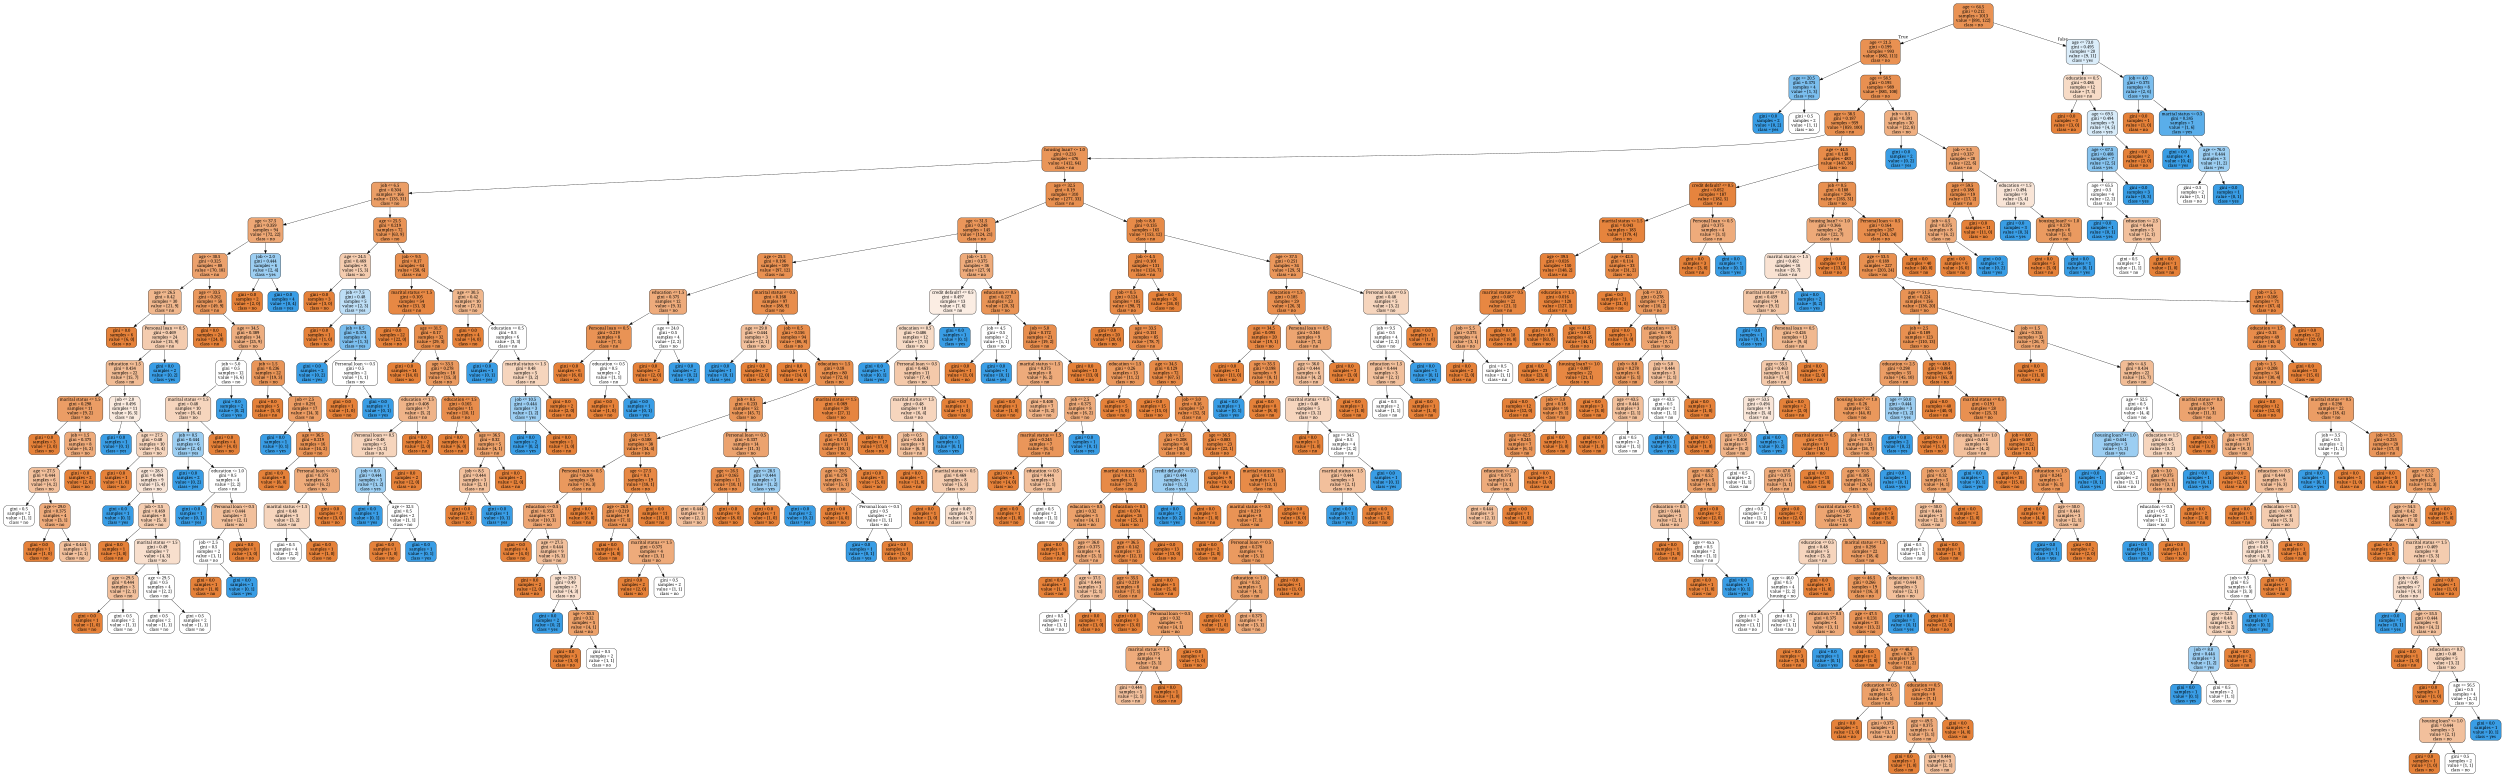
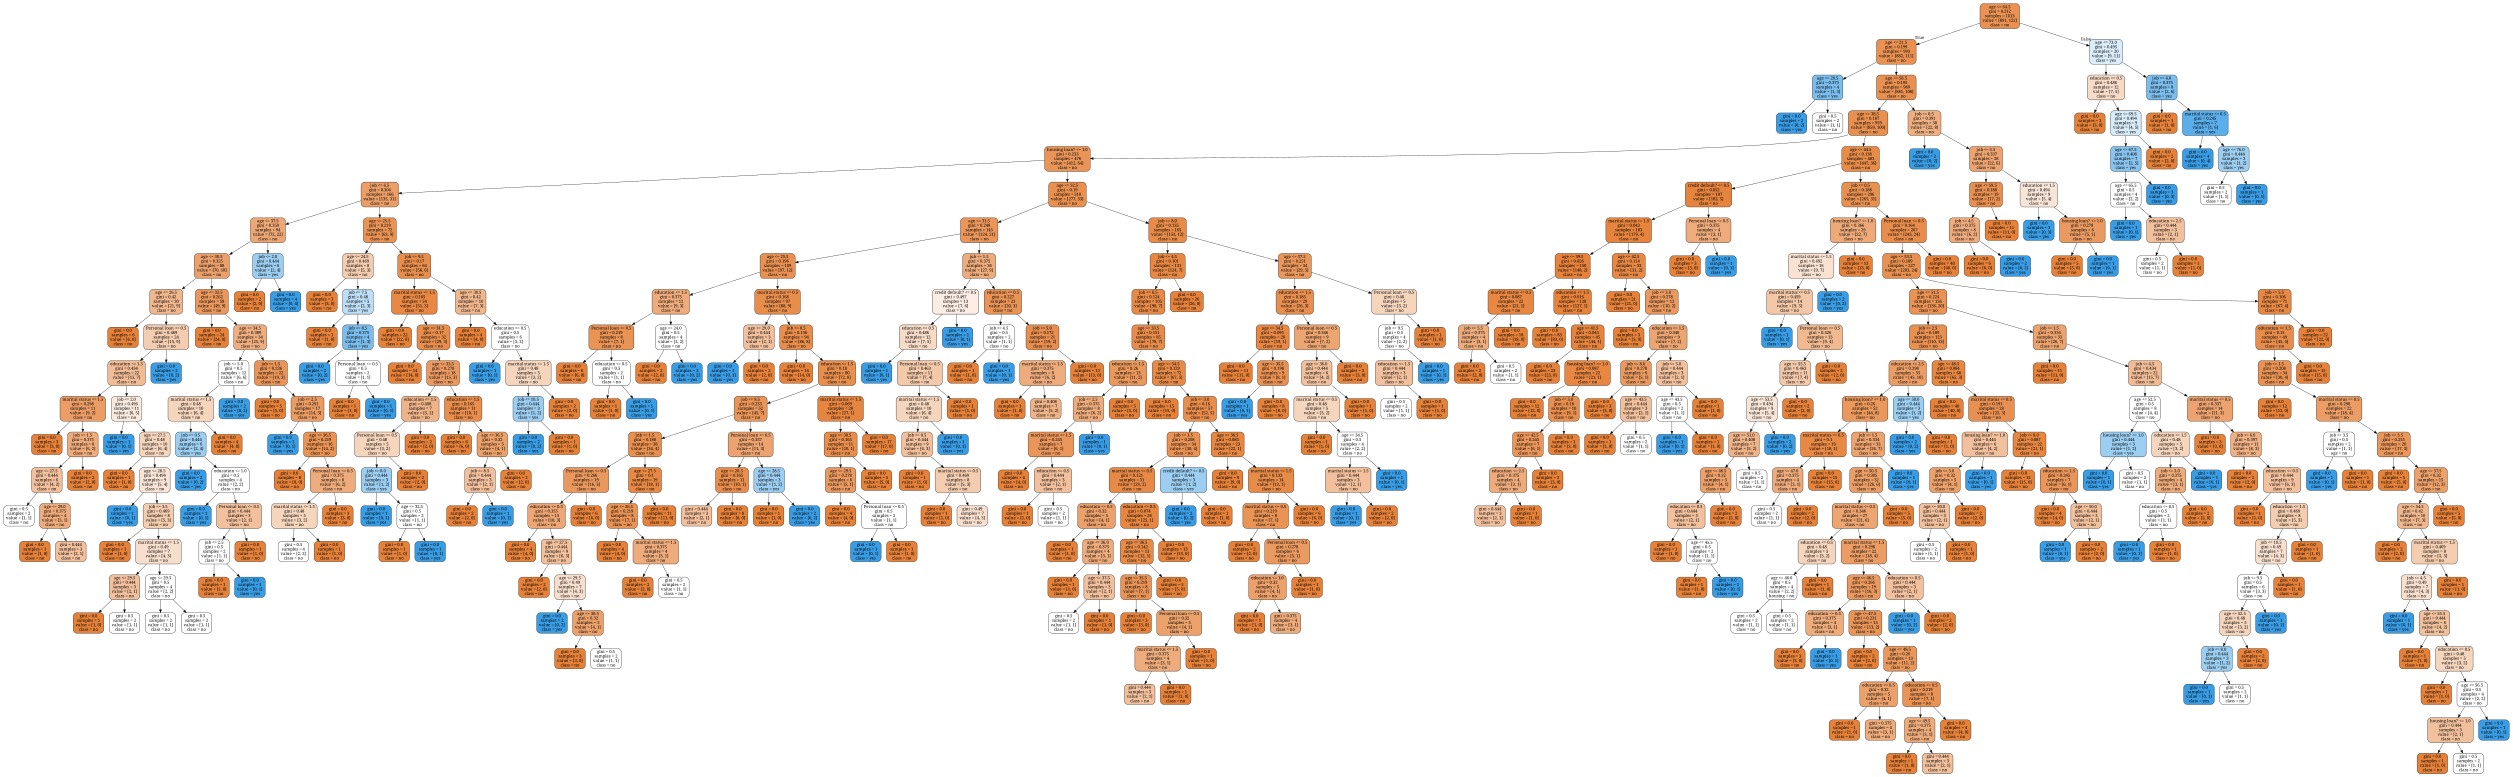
node "gini = 0.0 samples = 20 value = [20, 0] class = no": removed
